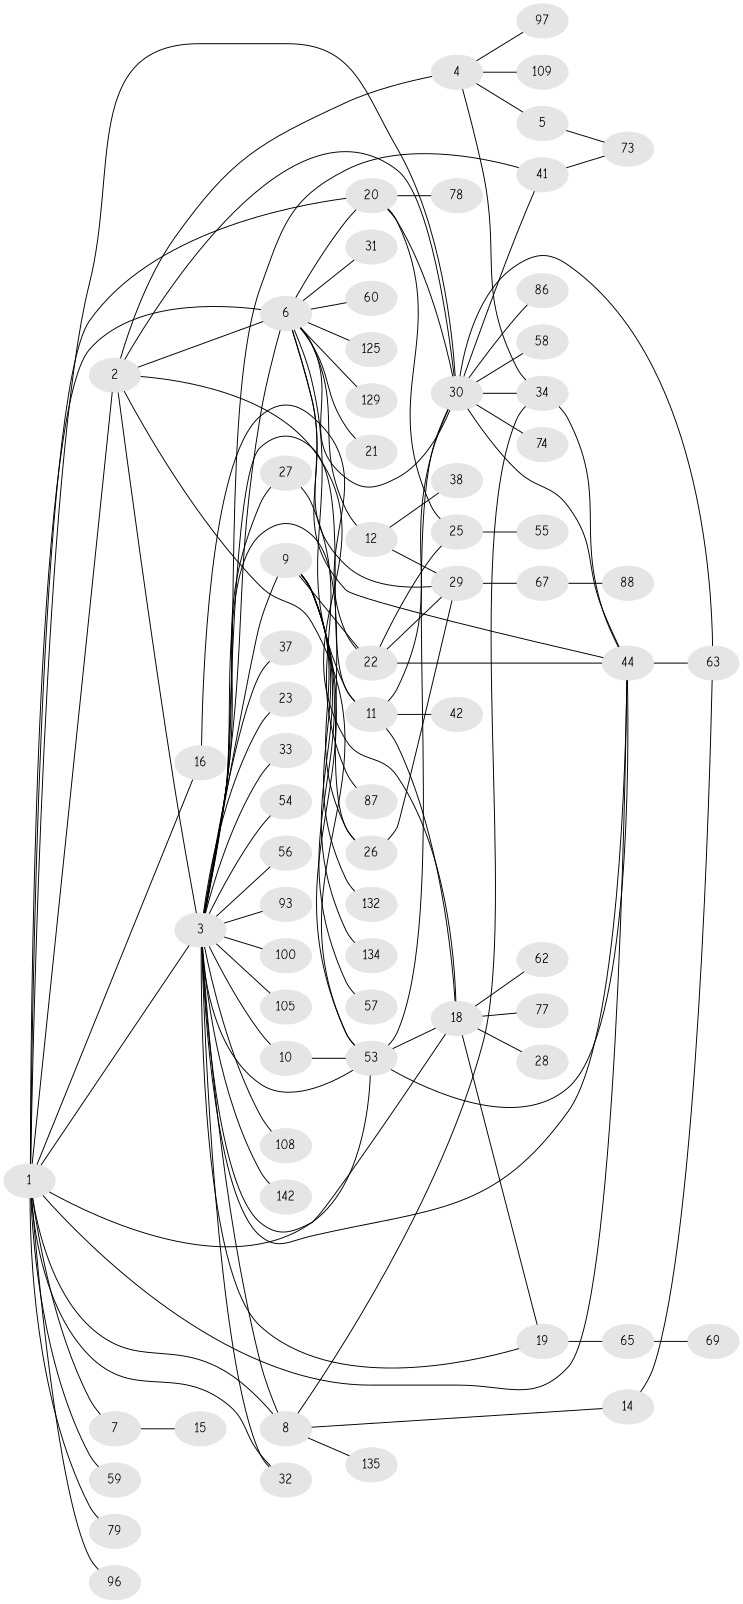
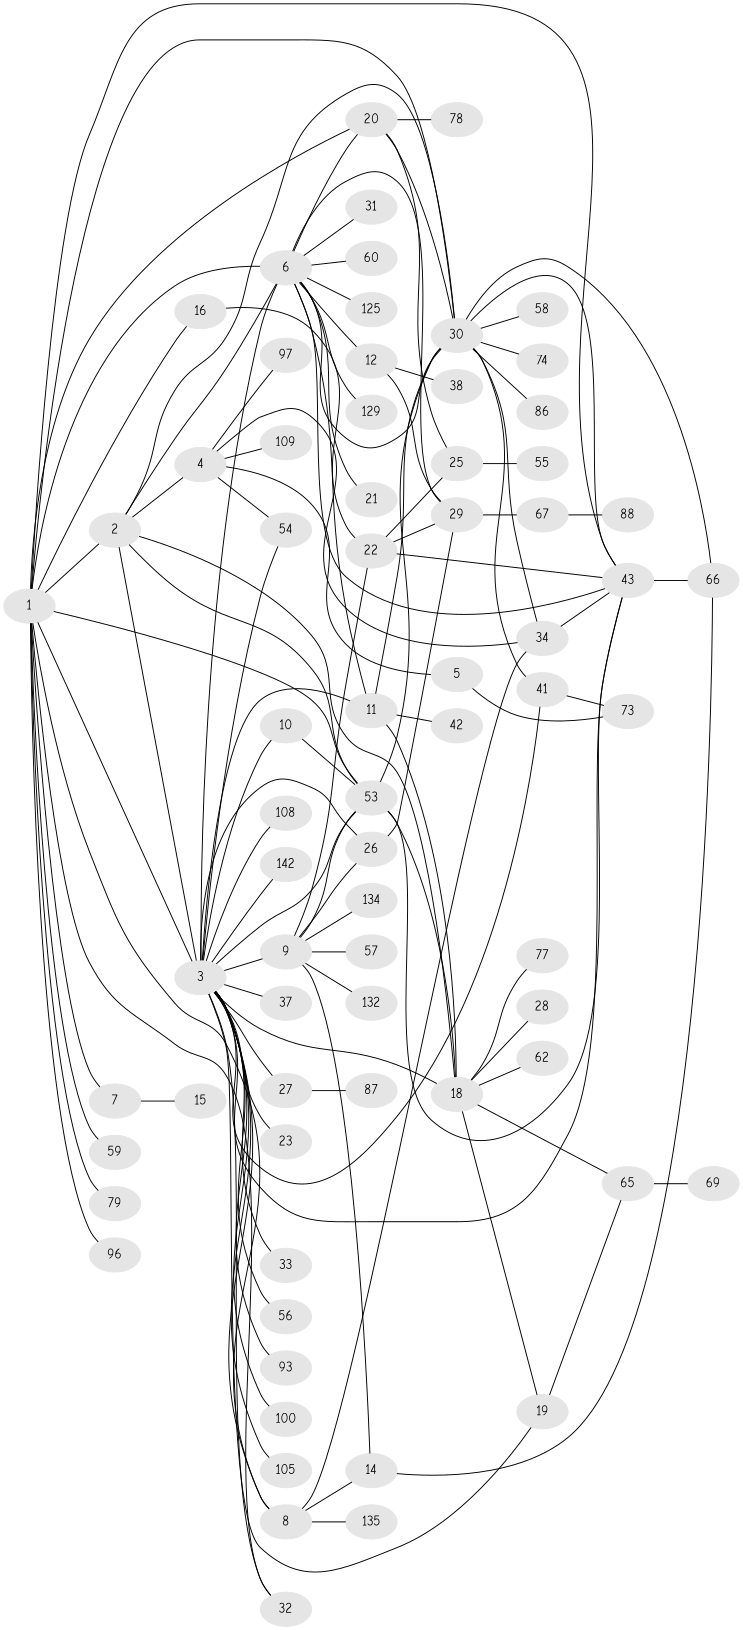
edge "4" -- "54": added
node "44": label "44" -> "43"
node "63": label "63" -> "66"
edge "18" -- "65": added
edge "9" -- "14": added
